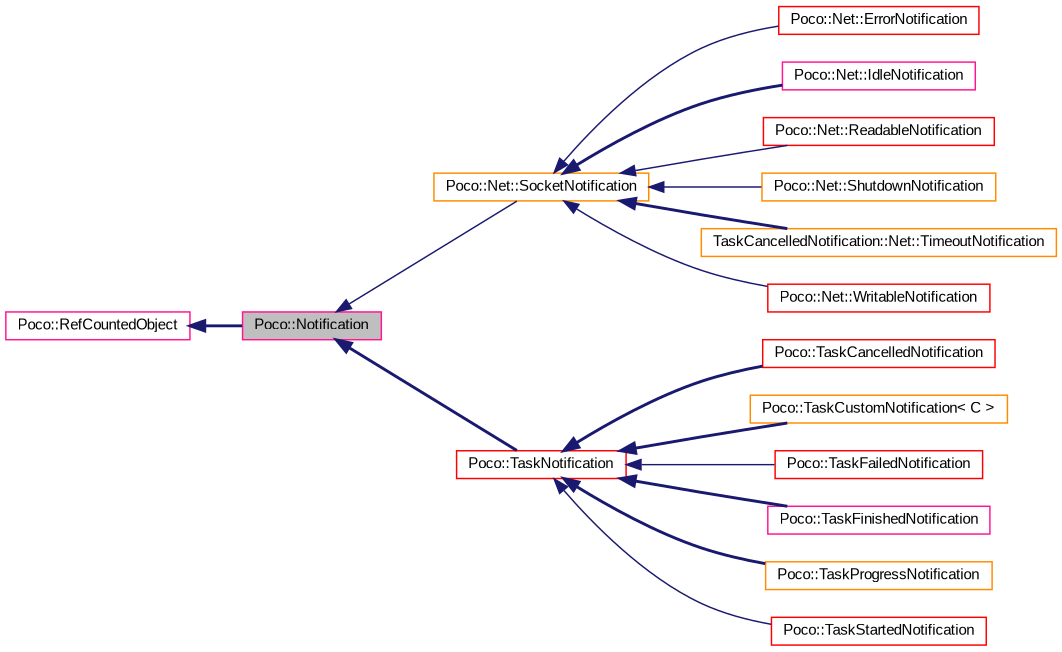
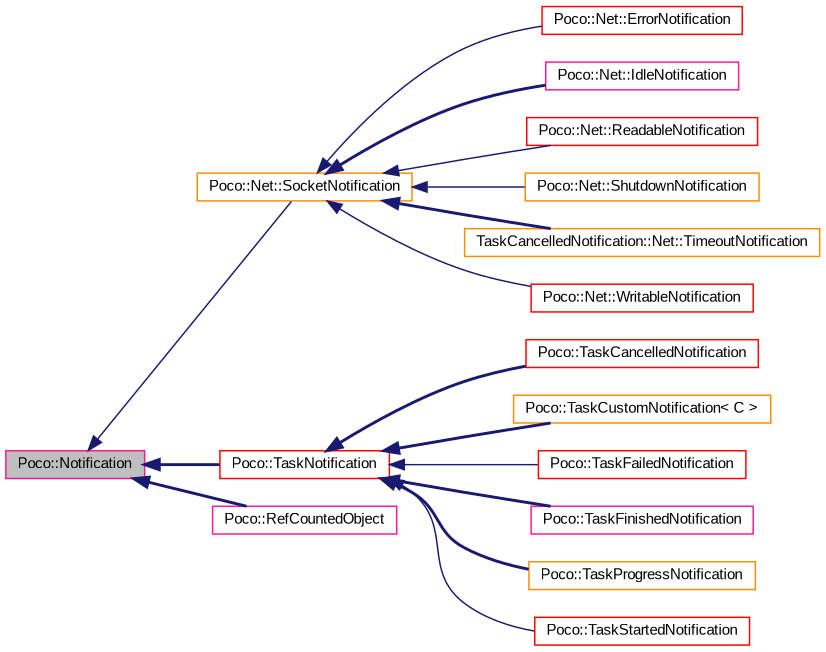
edge "Poco::Notification" -> "Poco::RefCountedObject": reversed
